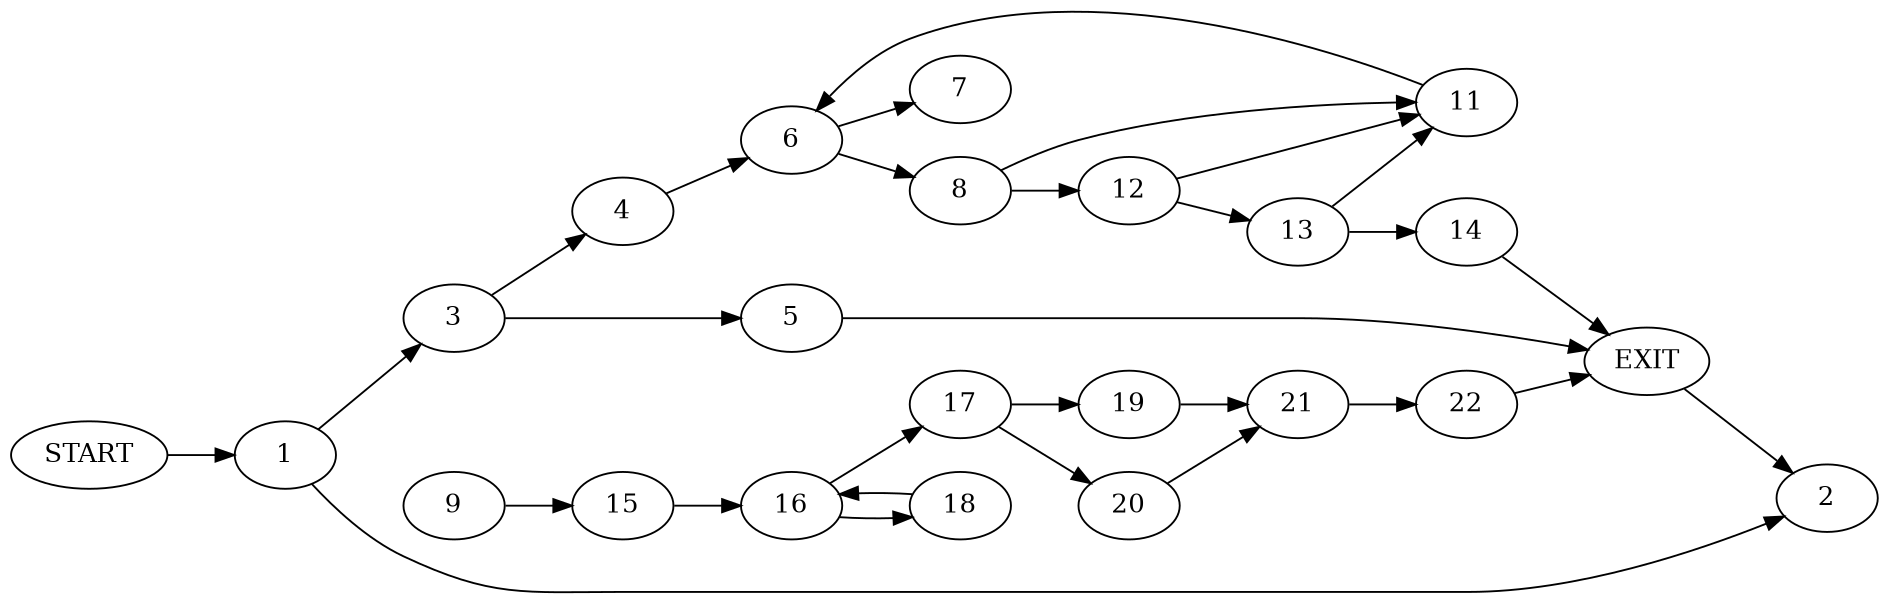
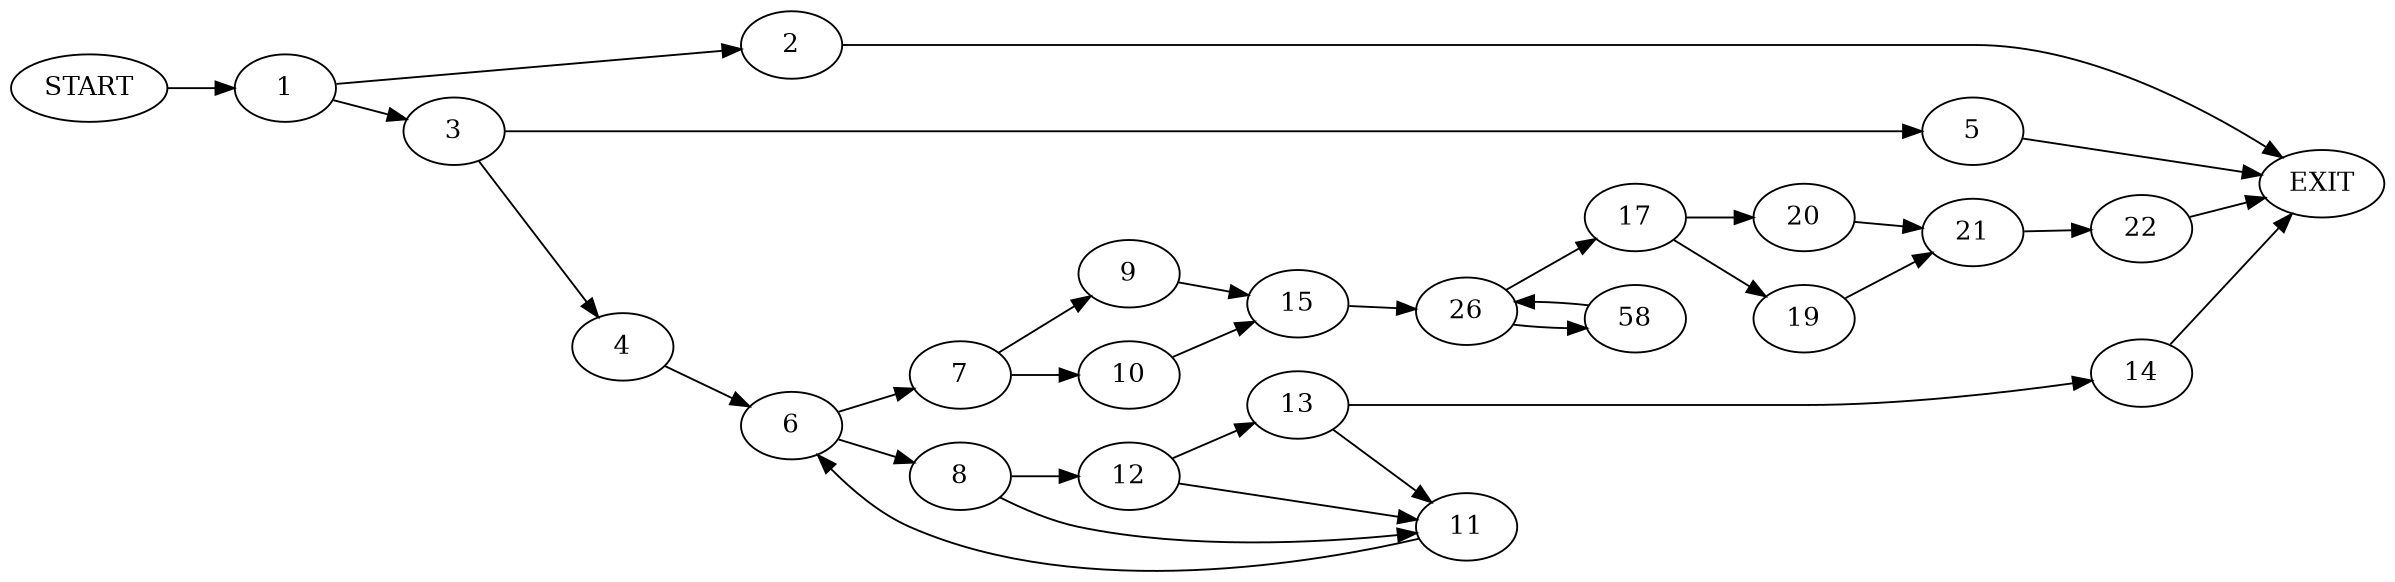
edge "7" -> "9": added
node "10": added
edge "EXIT" -> "2": reversed
node "16": label "16" -> "26"
node "18": label "18" -> "58"
